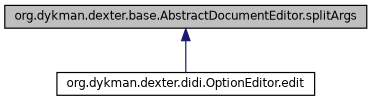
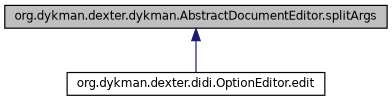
node "org.dykman.dexter.base.AbstractDocumentEditor.splitArgs": label "org.dykman.dexter.base.AbstractDocumentEditor.splitArgs" -> "org.dykman.dexter.dykman.AbstractDocumentEditor.splitArgs"
